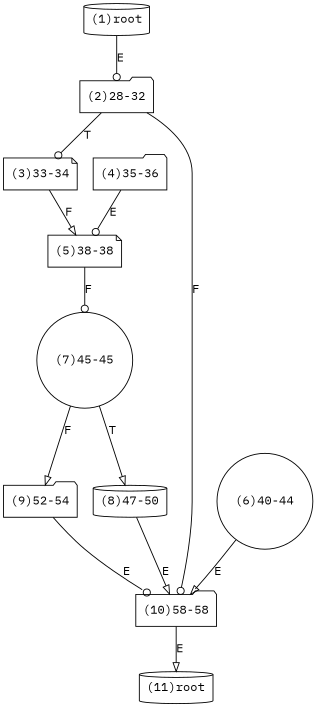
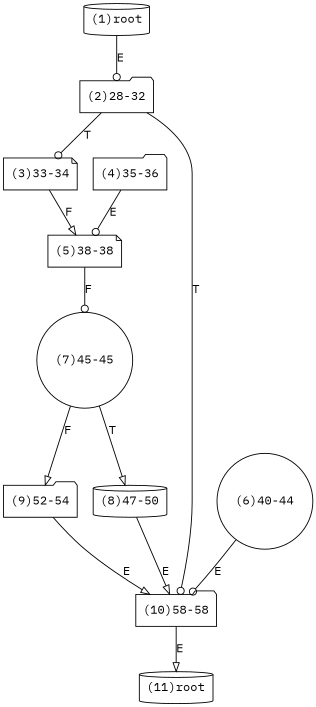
edge "(2)28-32" -> "(10)58-58": label "F" -> "T"
edge "(9)52-54" -> "(10)58-58": arrowhead odot -> onormal
edge "(6)40-44" -> "(10)58-58": arrowhead onormal -> odot
